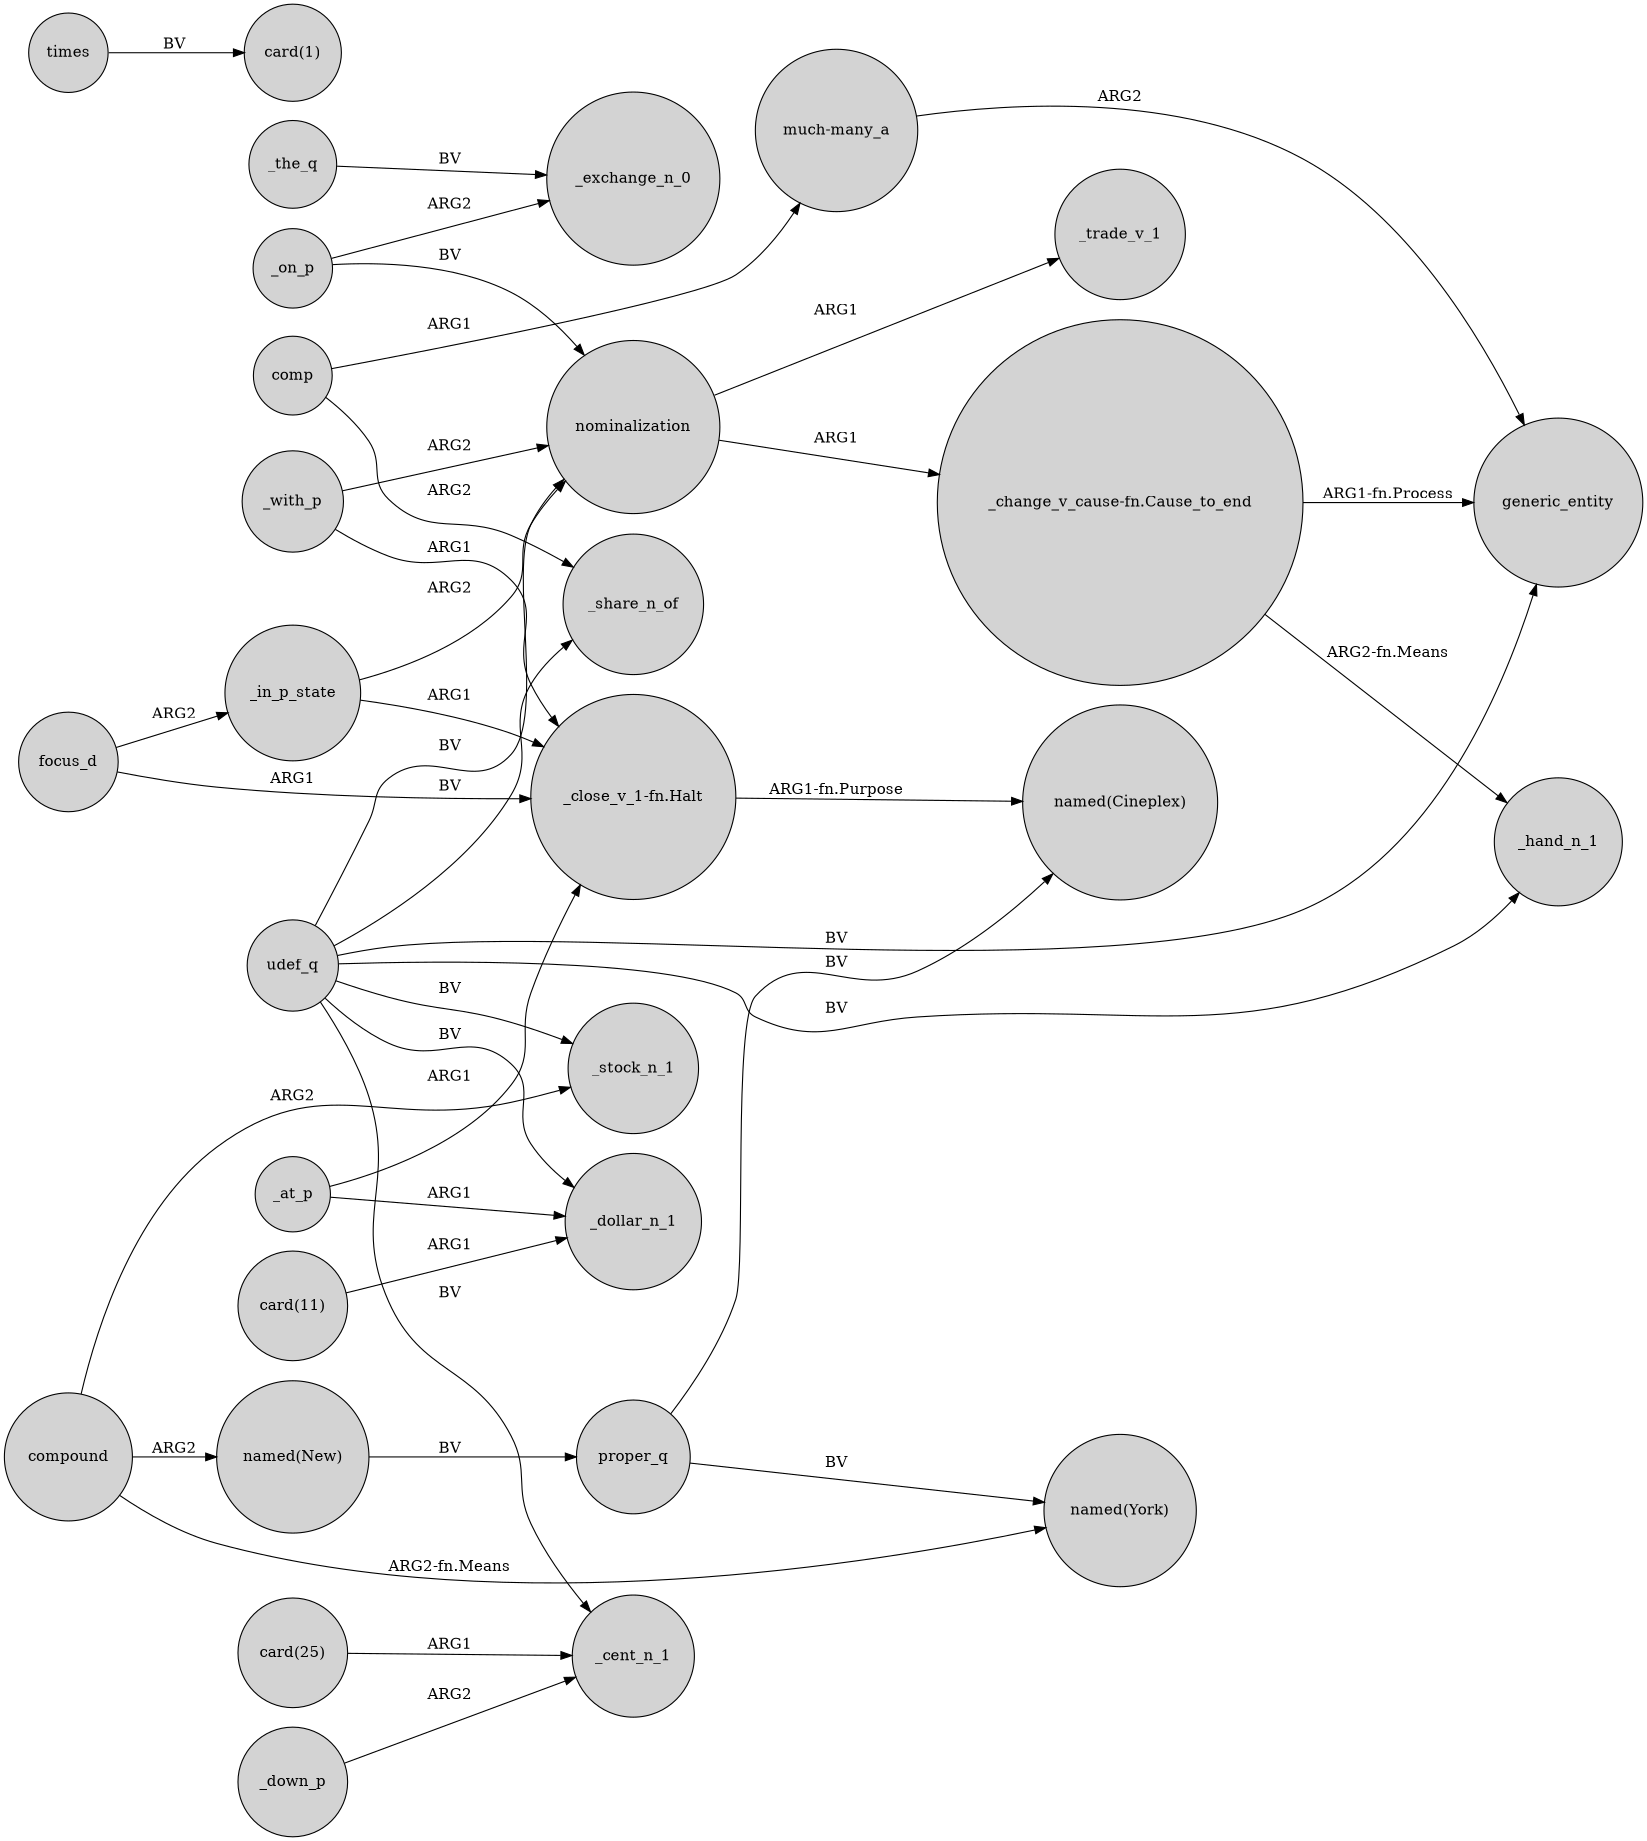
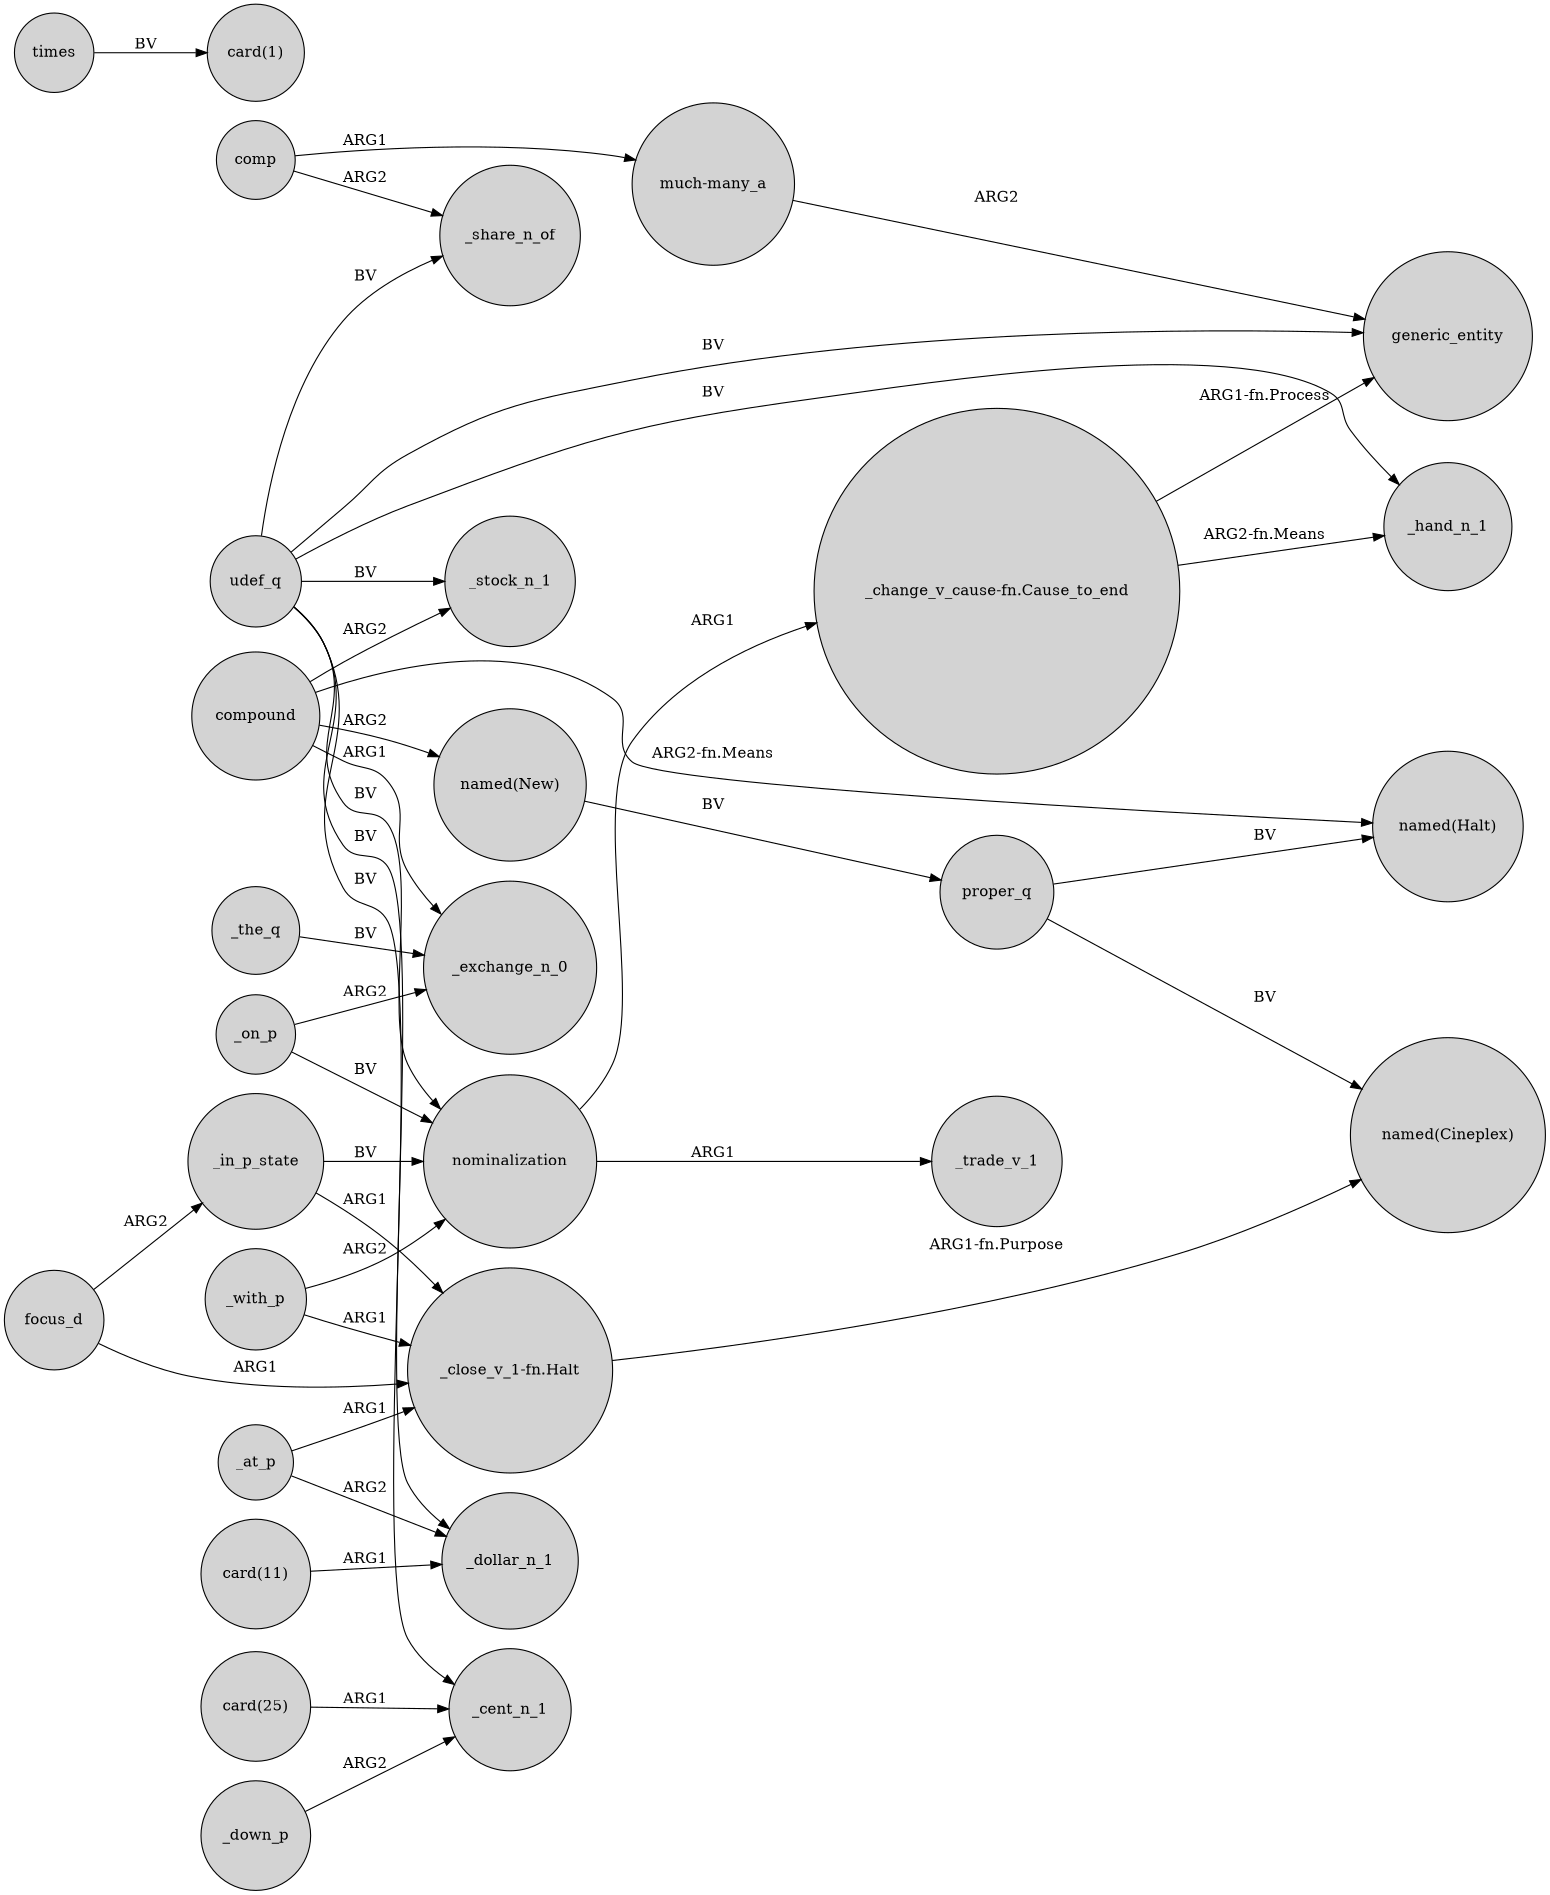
edge "_in_p_state" -> "nominalization": label "ARG2" -> "BV"
edge "compound" -> "_exchange_n_0": added, label "ARG1"
edge "_at_p" -> "_dollar_n_1": label "ARG1" -> "ARG2"
node "named(York)": label "named(York)" -> "named(Halt)"
